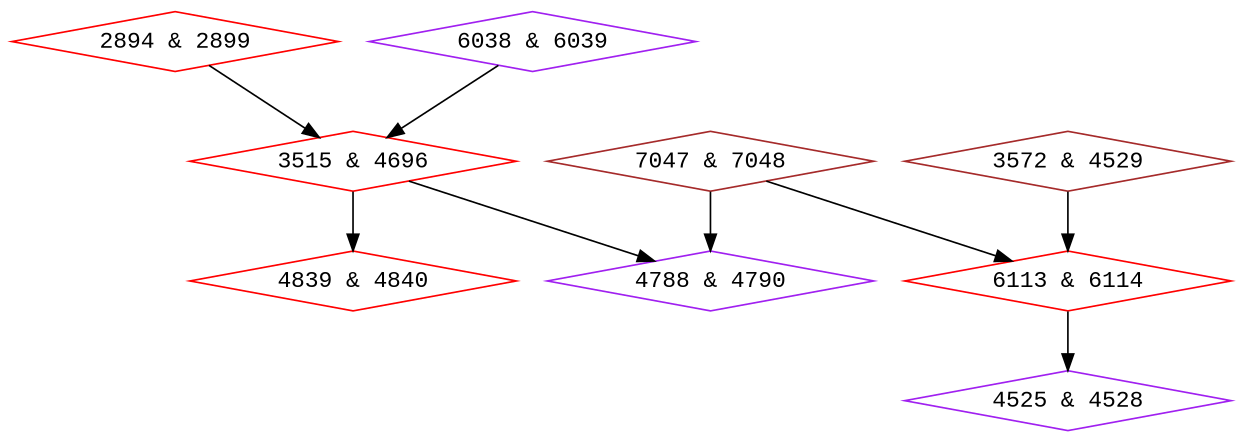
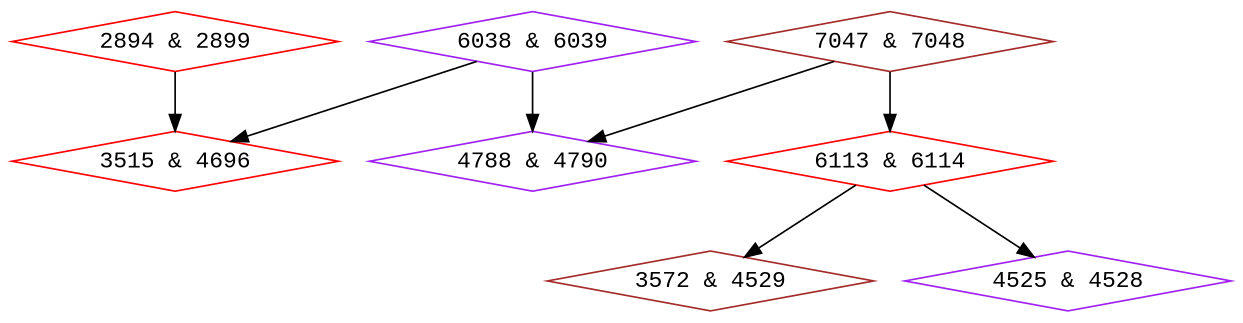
edge "3572 & 4529" -> "6113 & 6114": reversed
edge "3515 & 4696" -> "4788 & 4790": now "6038 & 6039" -> "4788 & 4790"
node "4839 & 4840": removed
